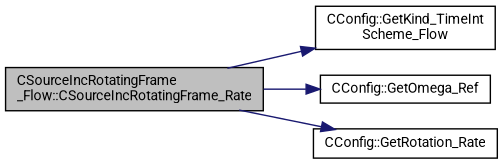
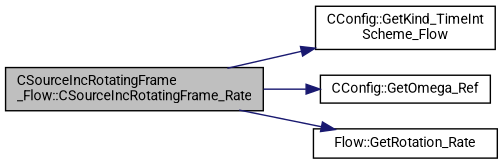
node "CConfig::GetRotation_Rate": label "CConfig::GetRotation_Rate" -> "Flow::GetRotation_Rate"
